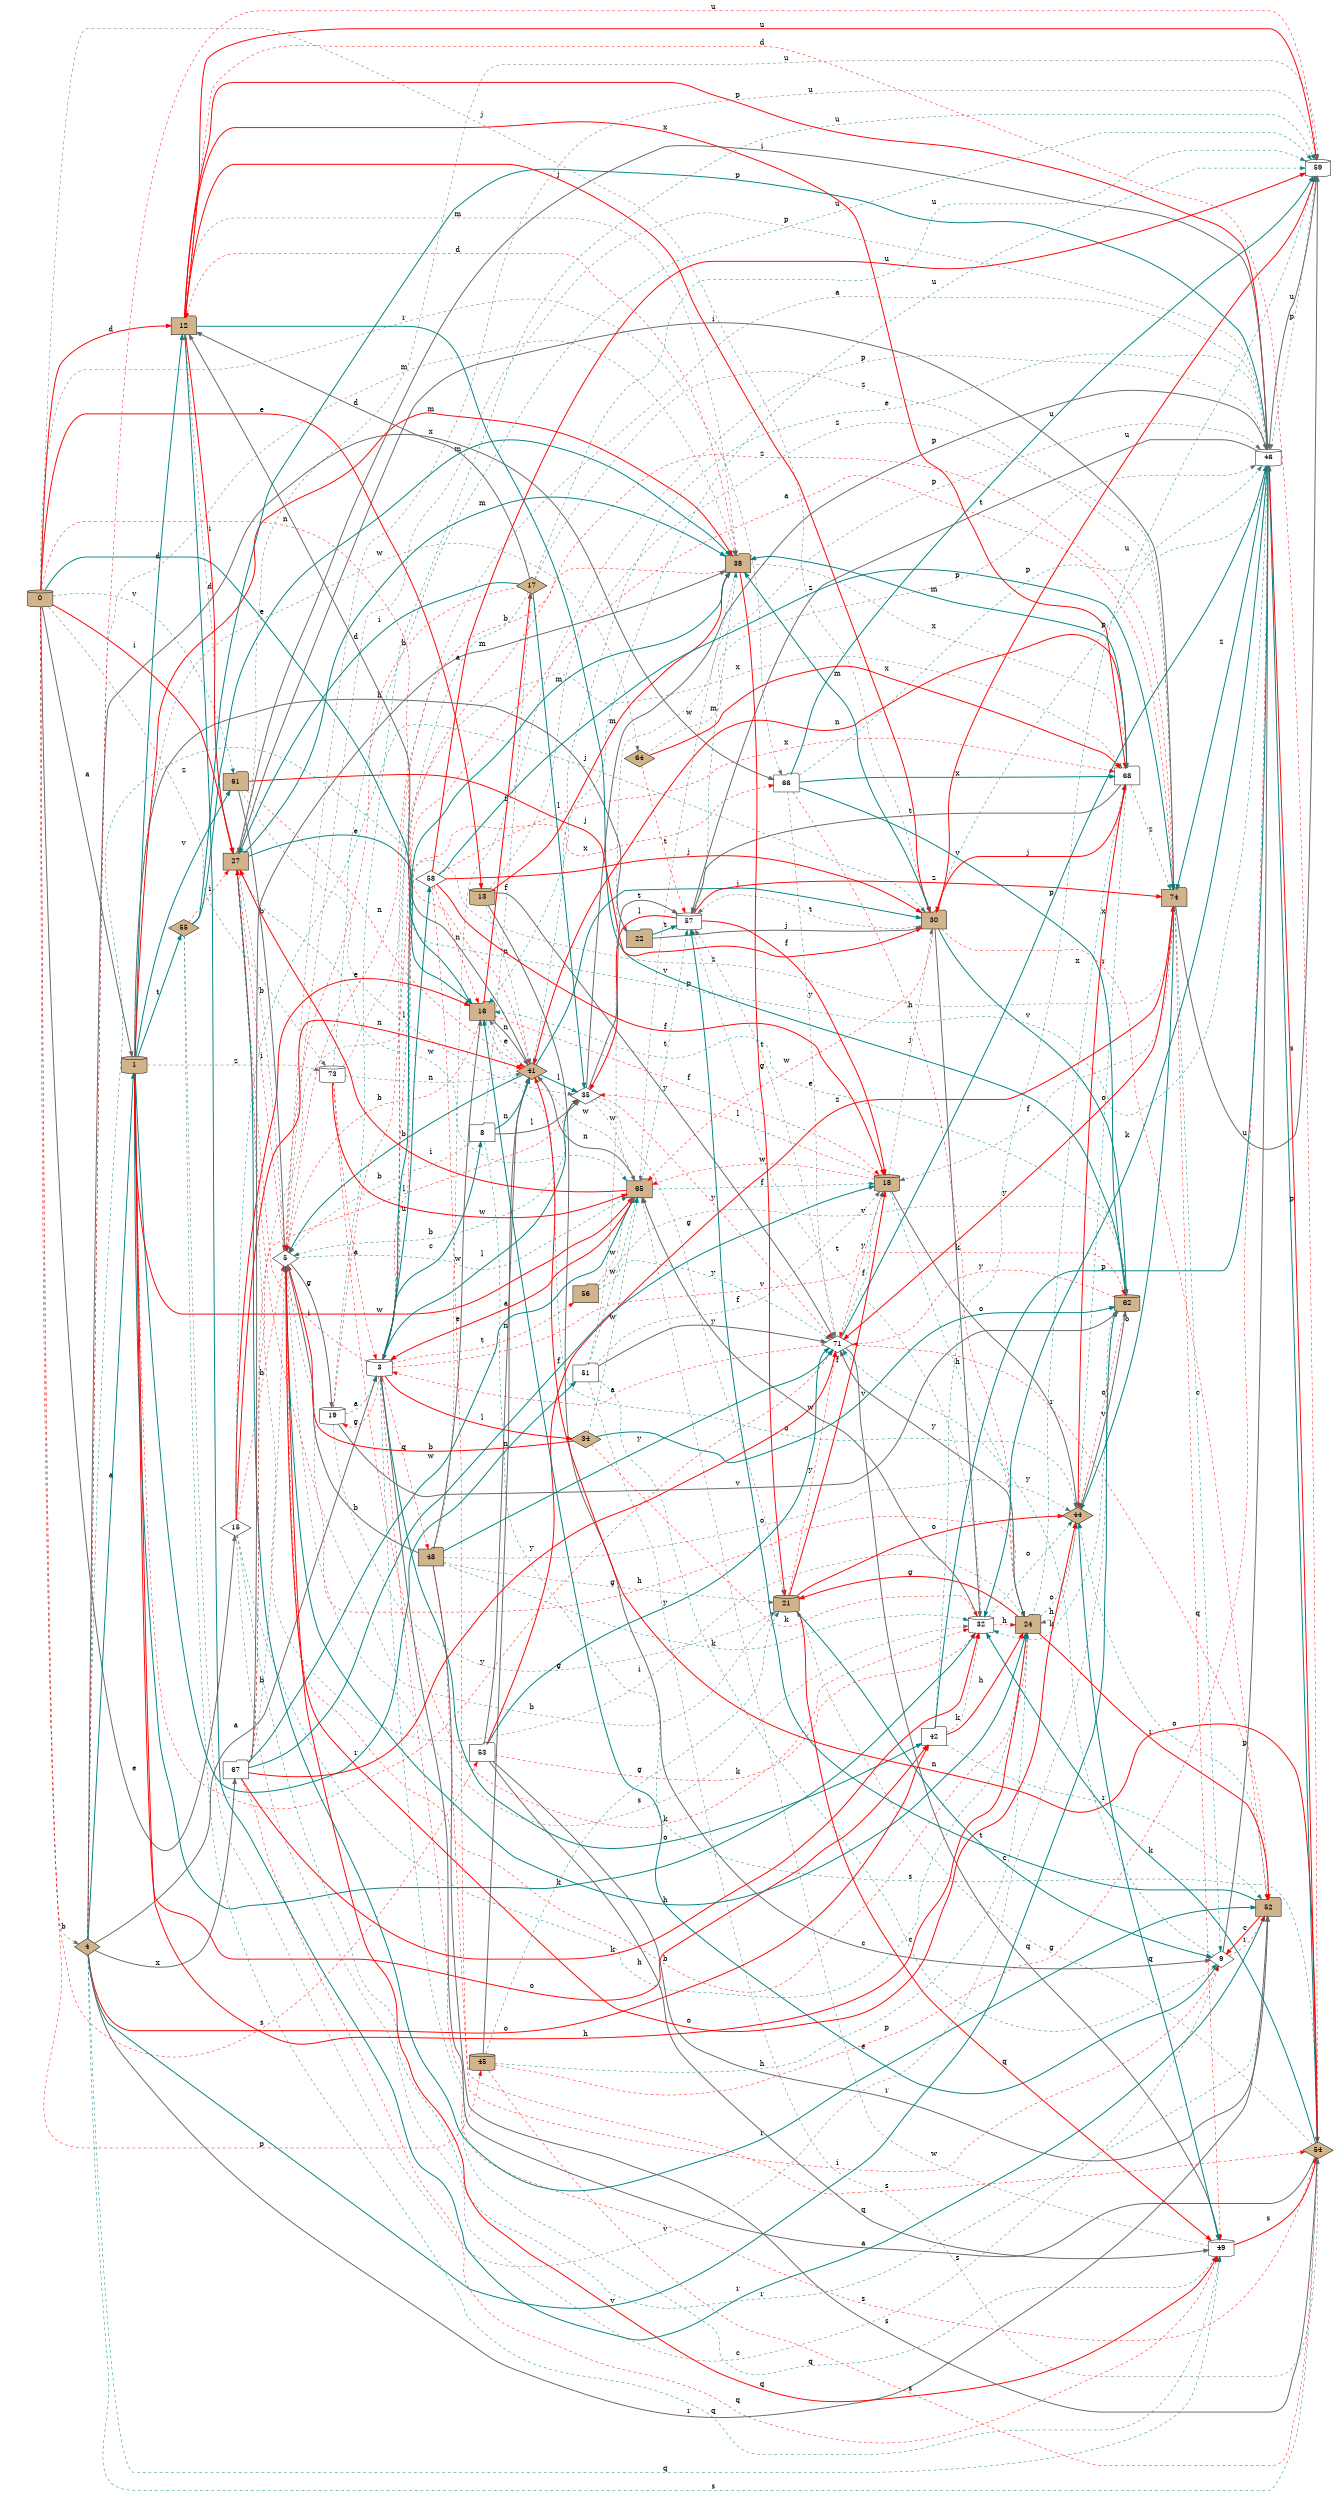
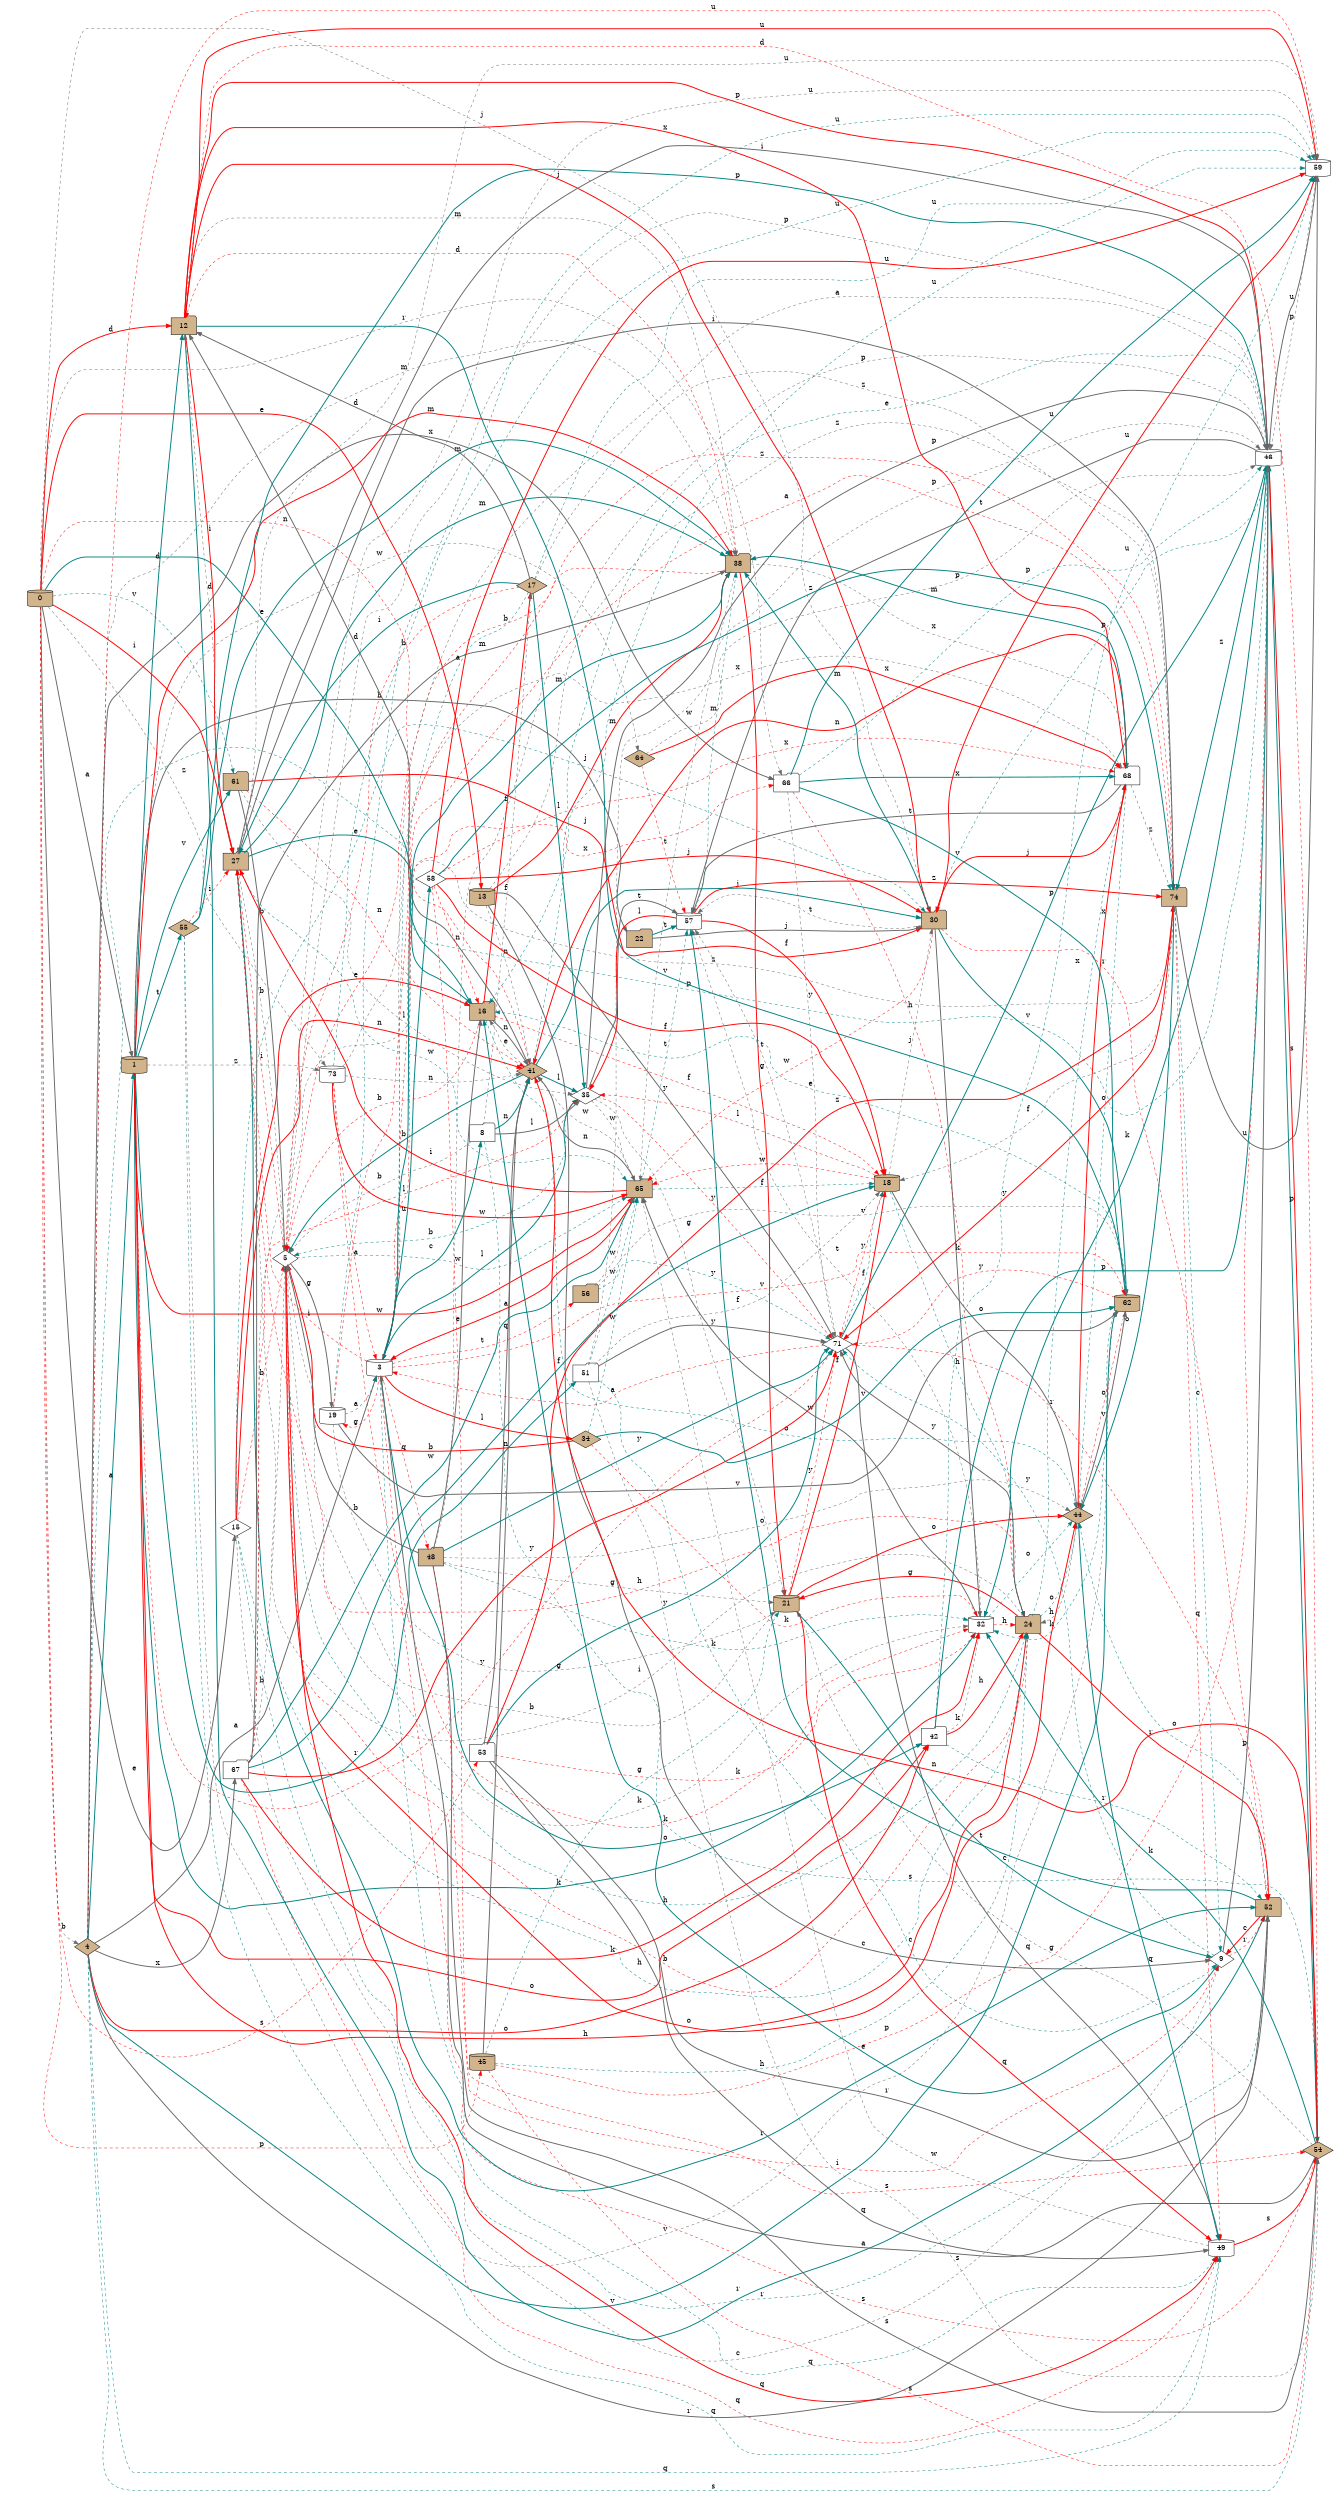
edge "53" -> "41": label "n" -> "q"
edge "5" -> "32": label "s" -> "k"
edge "5" -> "24": style bold -> dashed
